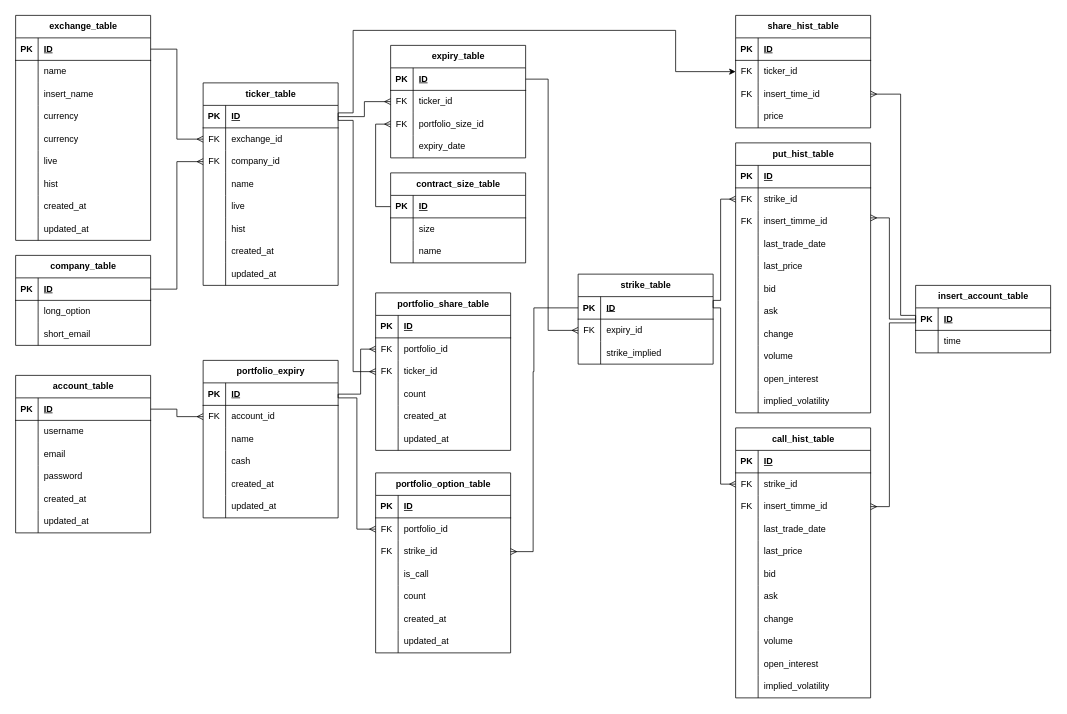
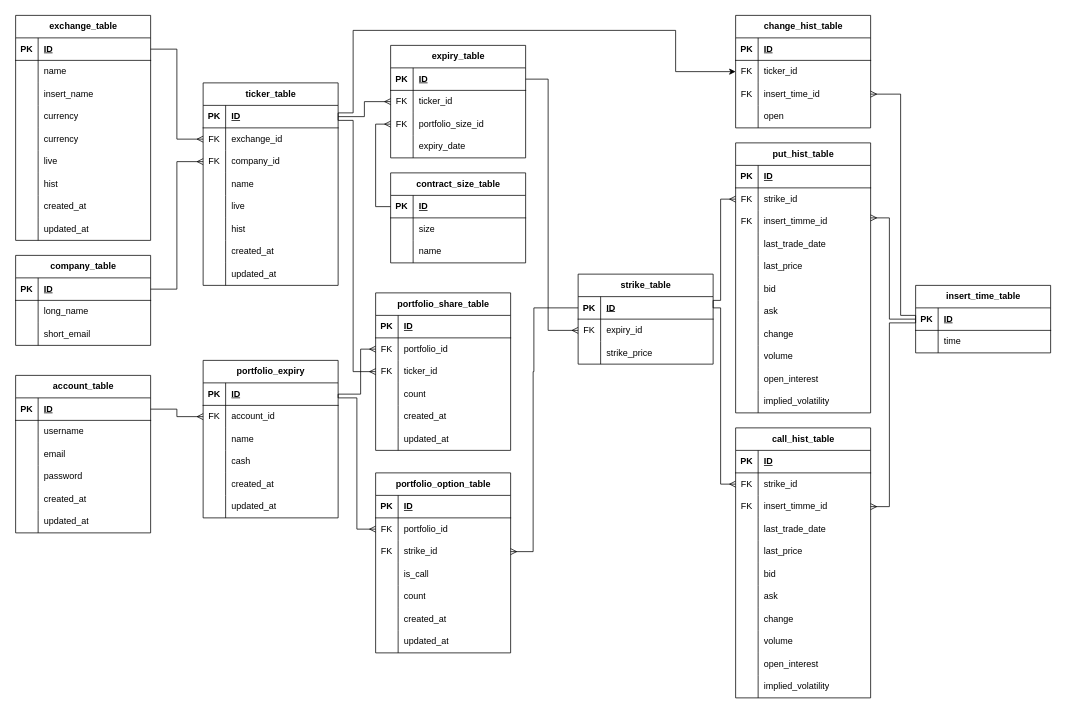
node "share_hist_table": label "share_hist_table" -> "change_hist_table"
node "price": label "price" -> "open"
node "insert_account_table": label "insert_account_table" -> "insert_time_table"
node "long_option": label "long_option" -> "long_name"
node "strike_implied": label "strike_implied" -> "strike_price"
